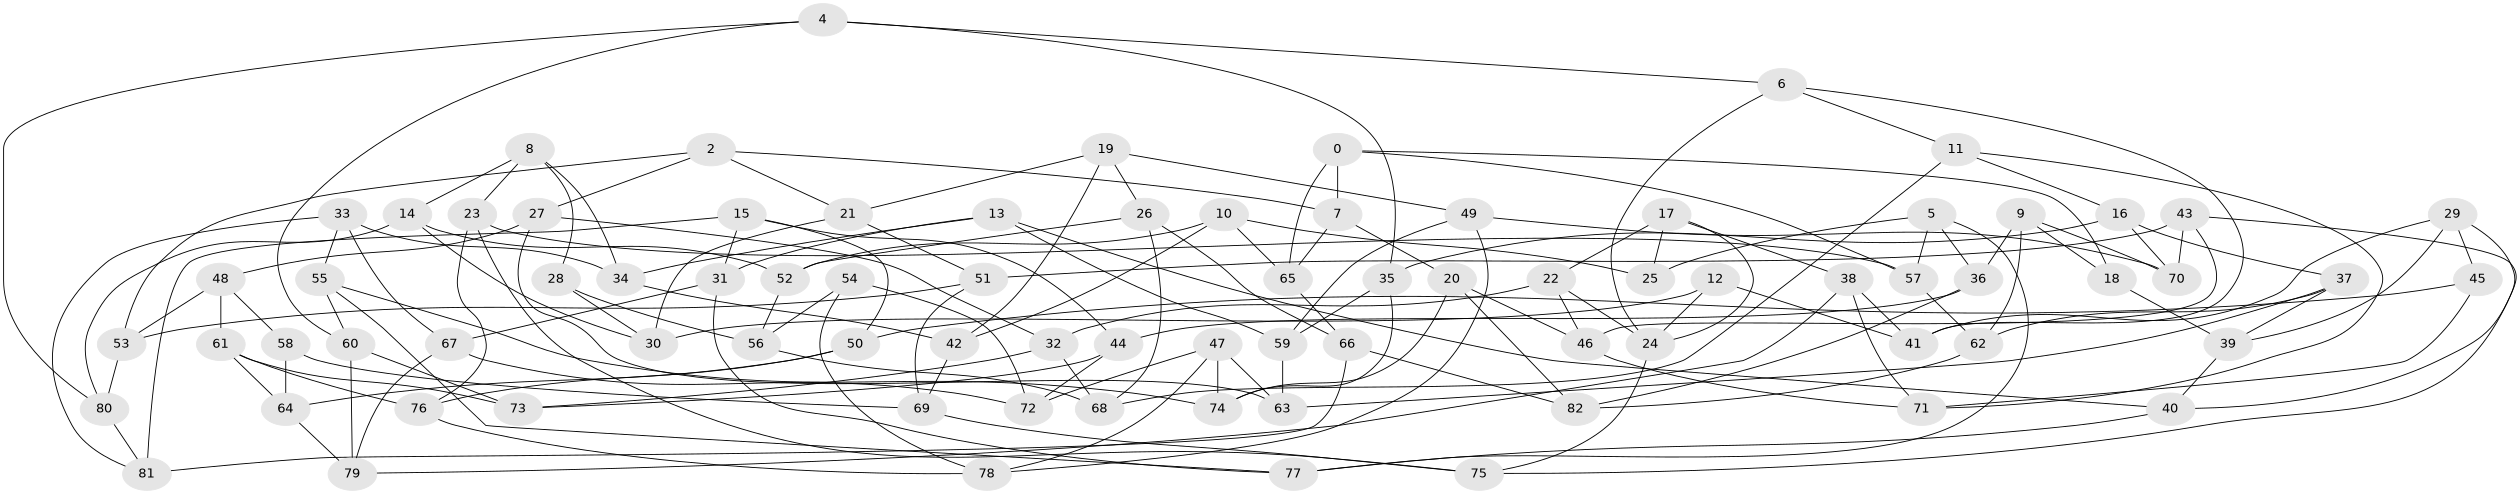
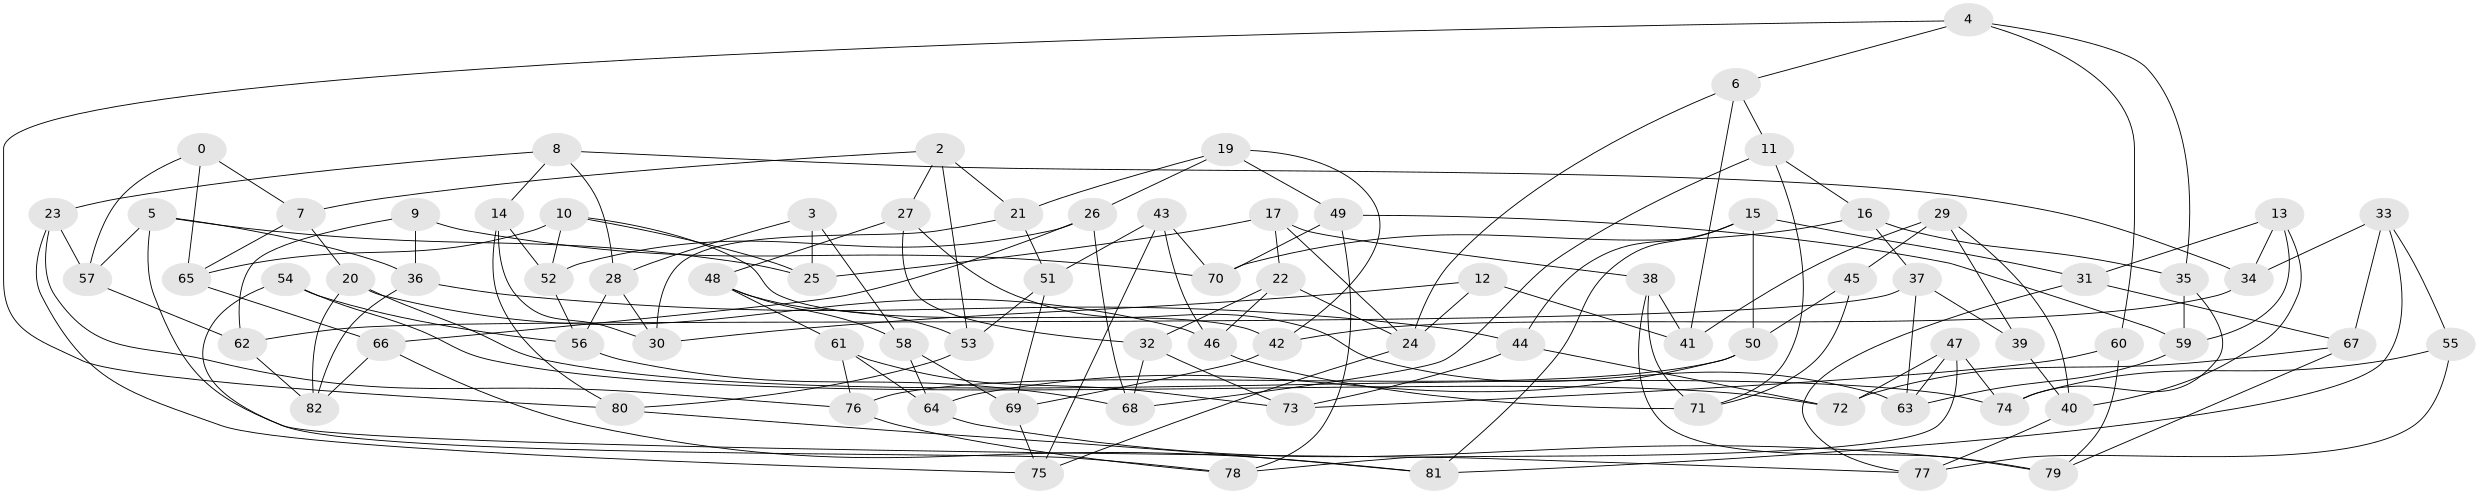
node "3": added
node "18": removed
edge "55" -- "60": removed
